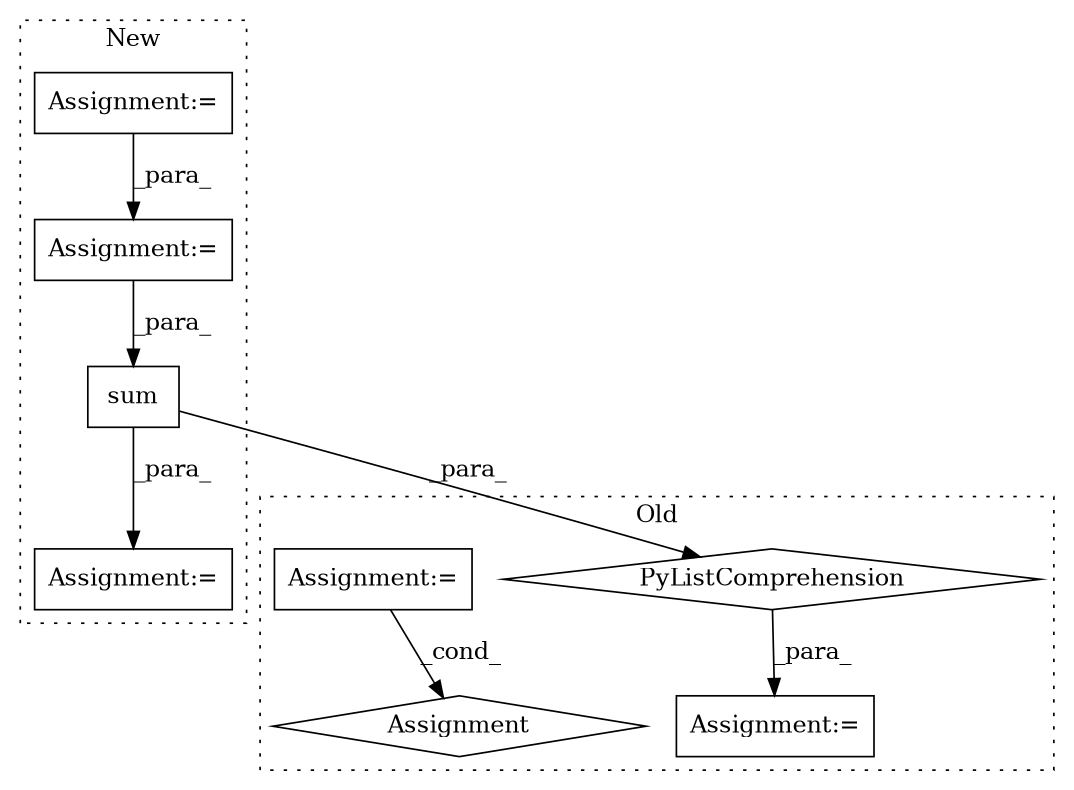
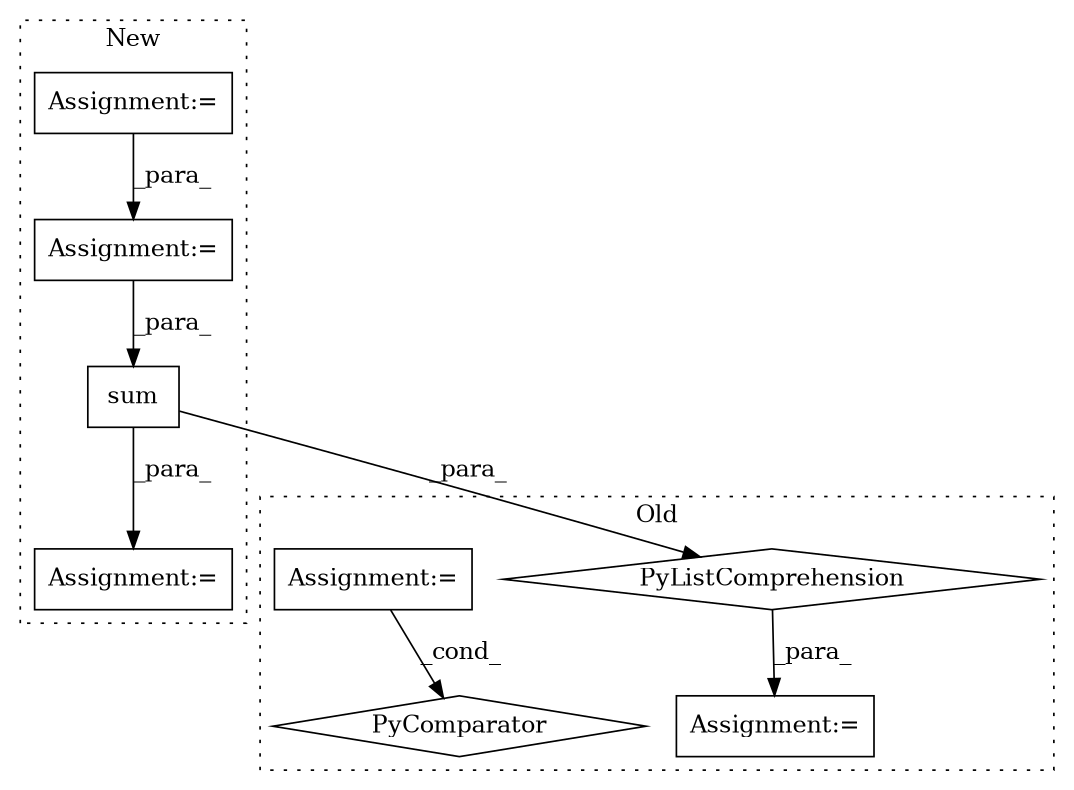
node "Assignment": label "Assignment" -> "PyComparator"
